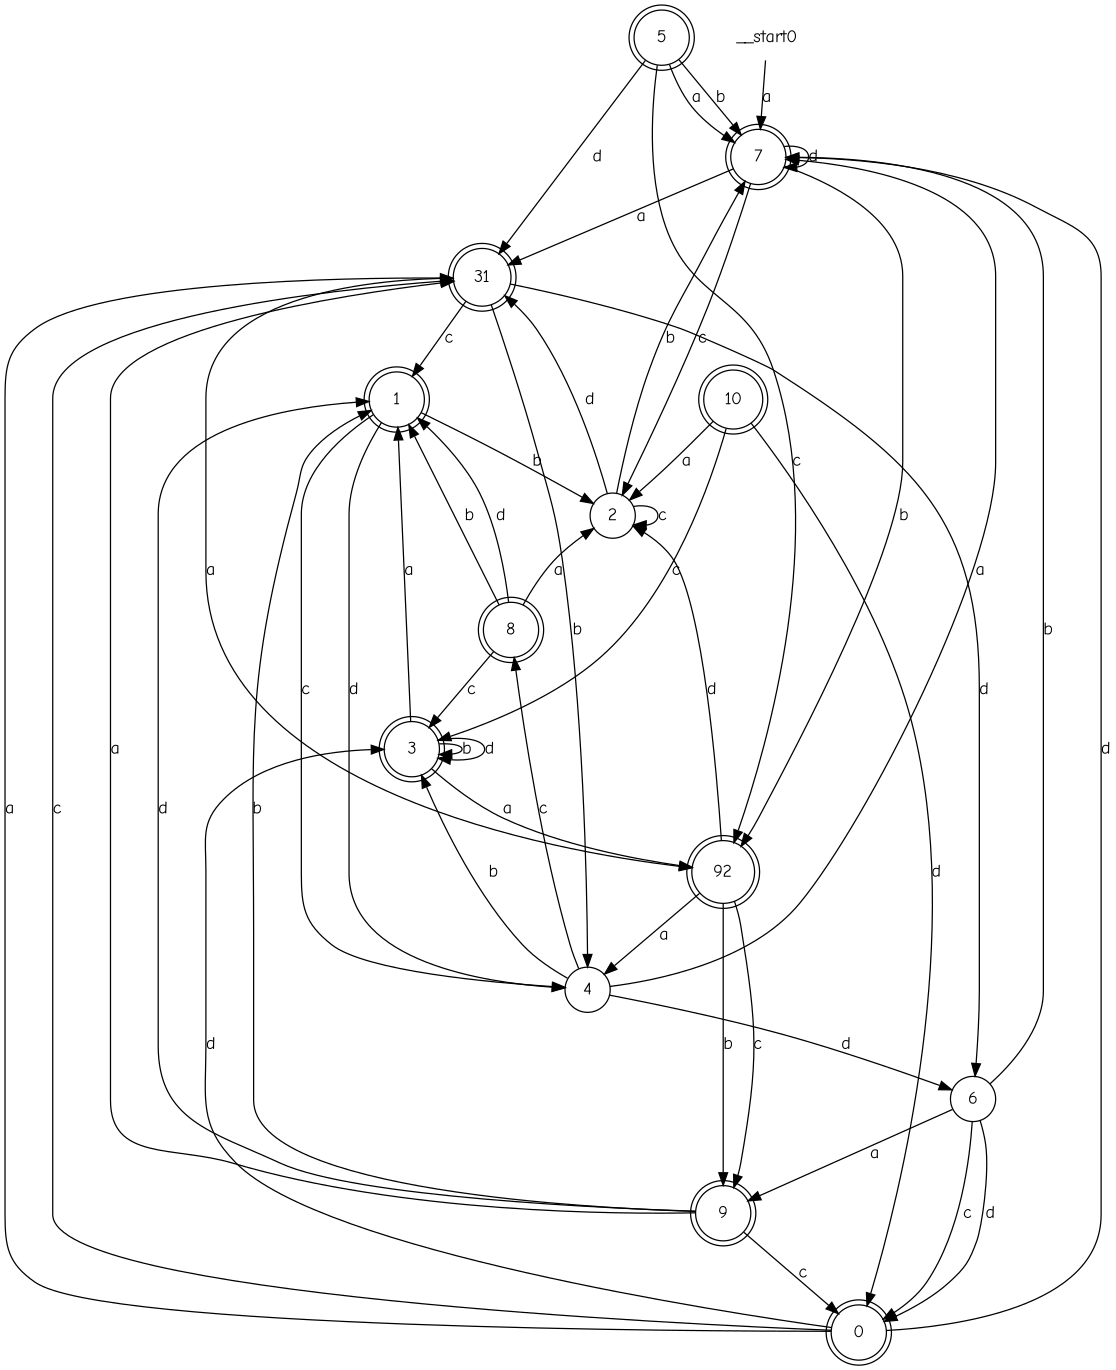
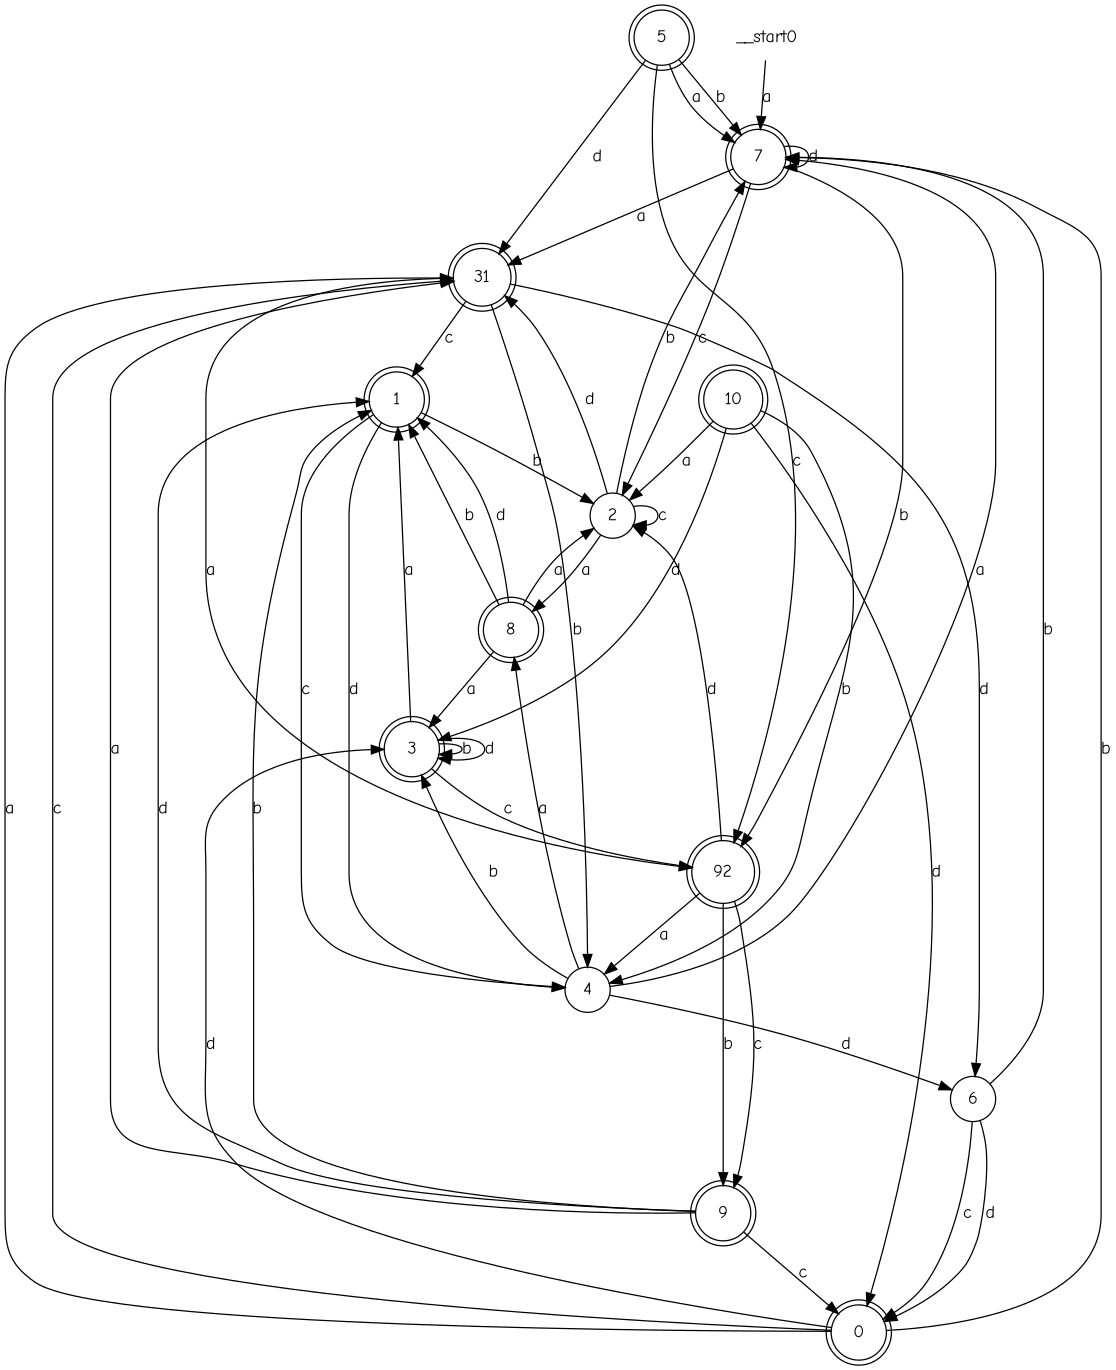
edge "10" -> "3": label "c" -> "d"
edge "2" -> "8": added, label "a"
edge "8" -> "3": label "c" -> "a"
edge "10" -> "4": added, label "b"
edge "0" -> "7": label "d" -> "b"
edge "3" -> "92": label "a" -> "c"
edge "4" -> "8": label "c" -> "a"
edge "6" -> "9": removed, label "a"
